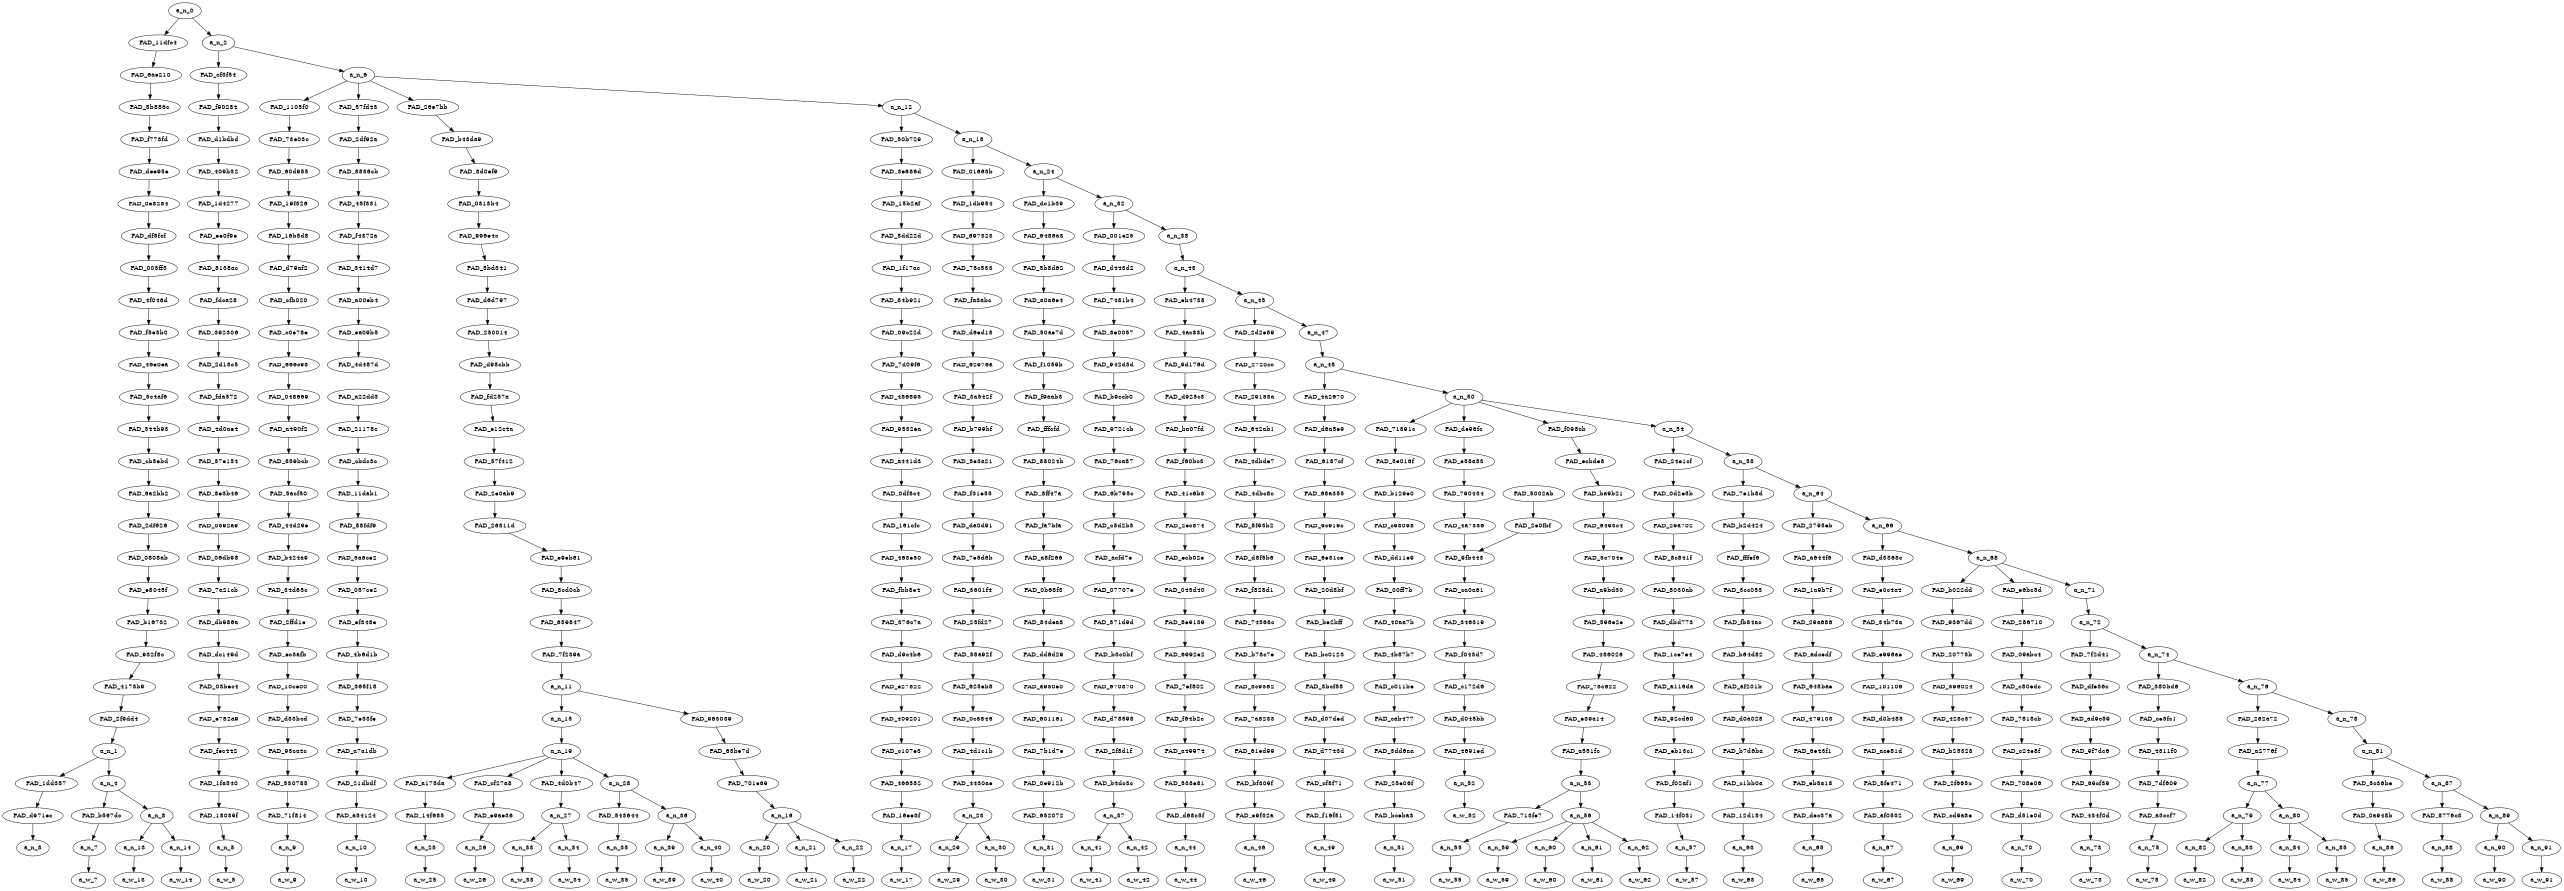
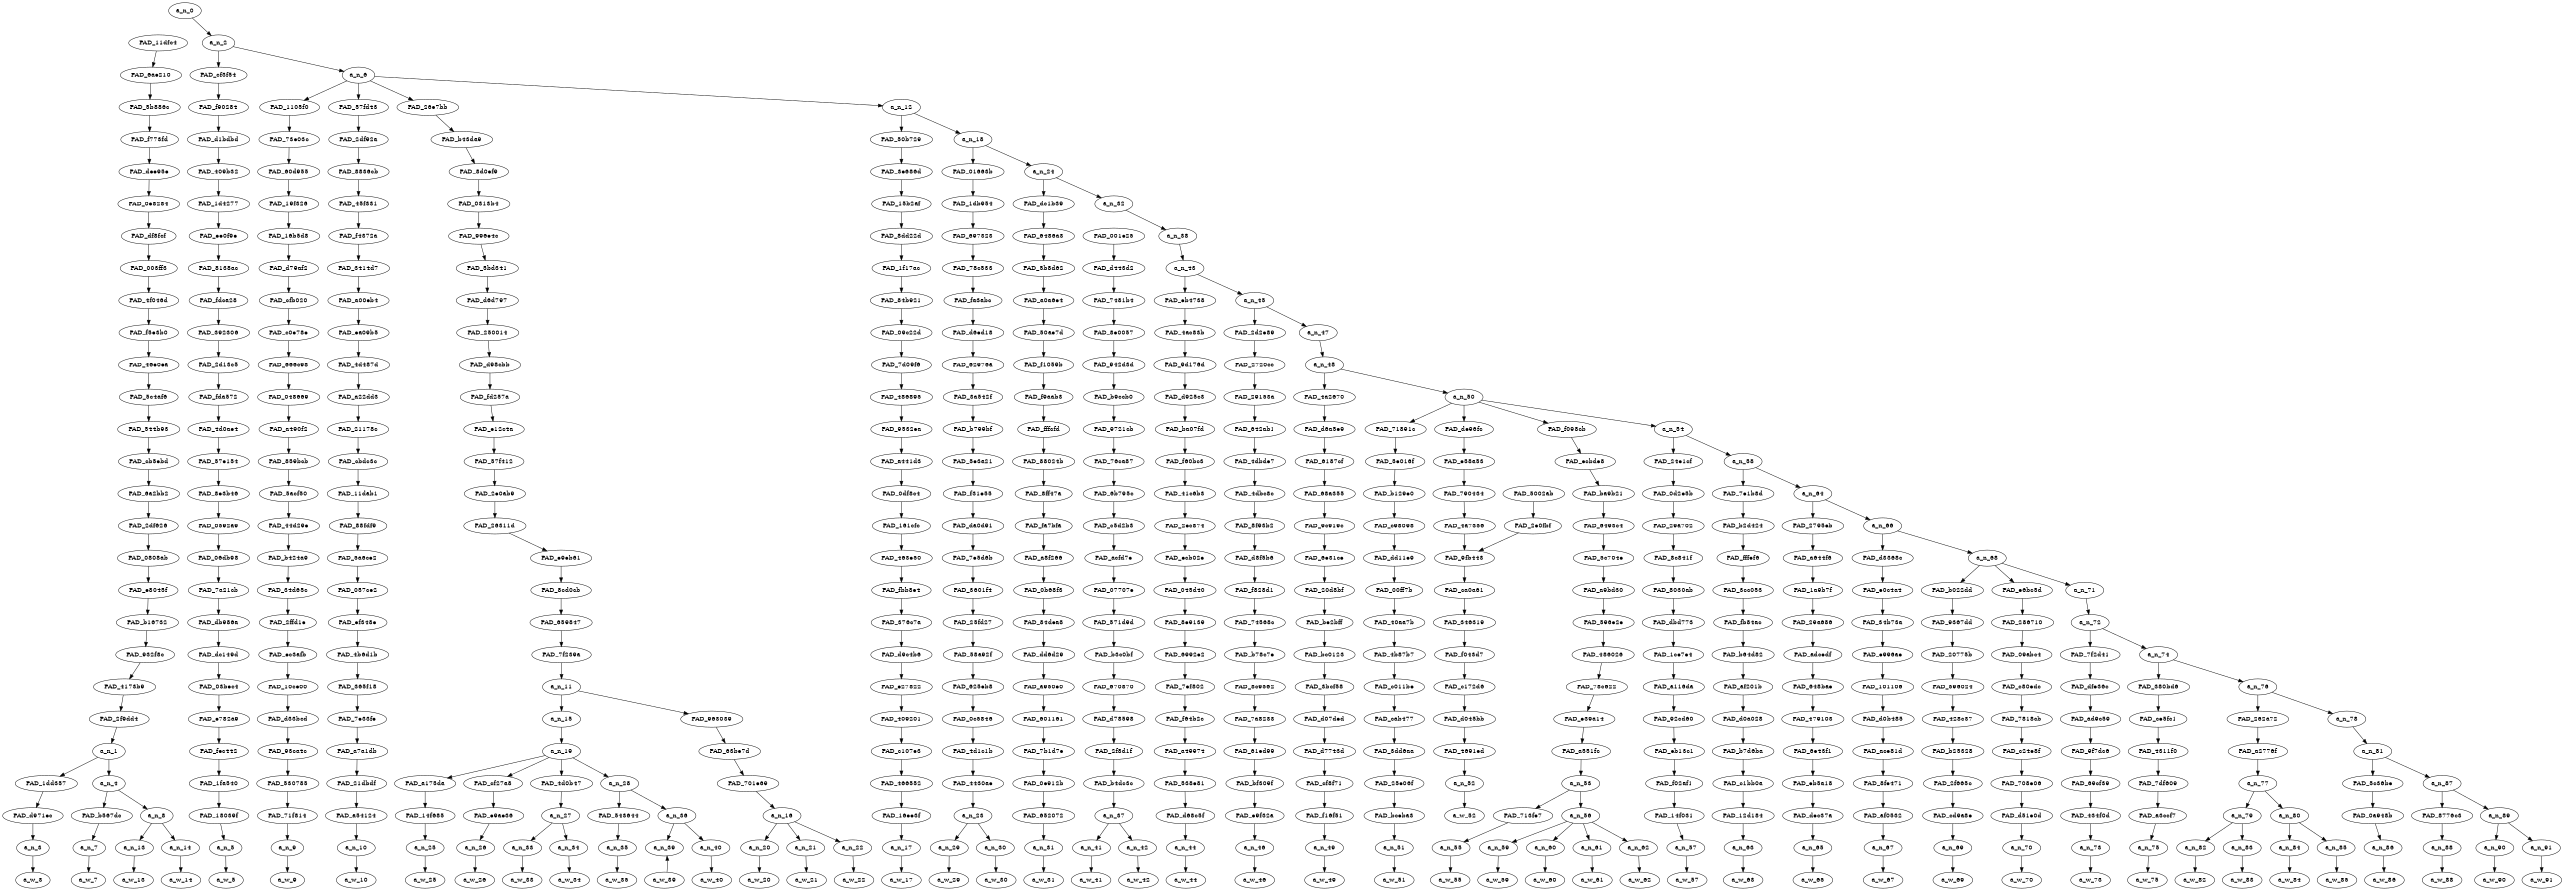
edge "a_n_0" -> "PAD_11dfc4": removed
edge "a_n_32" -> "PAD_001e25": removed
edge "PAD_4d487d" -> "PAD_a22dd3": added
edge "a_n_39" -> "a_w_39": reversed
node "a_w_3": added
